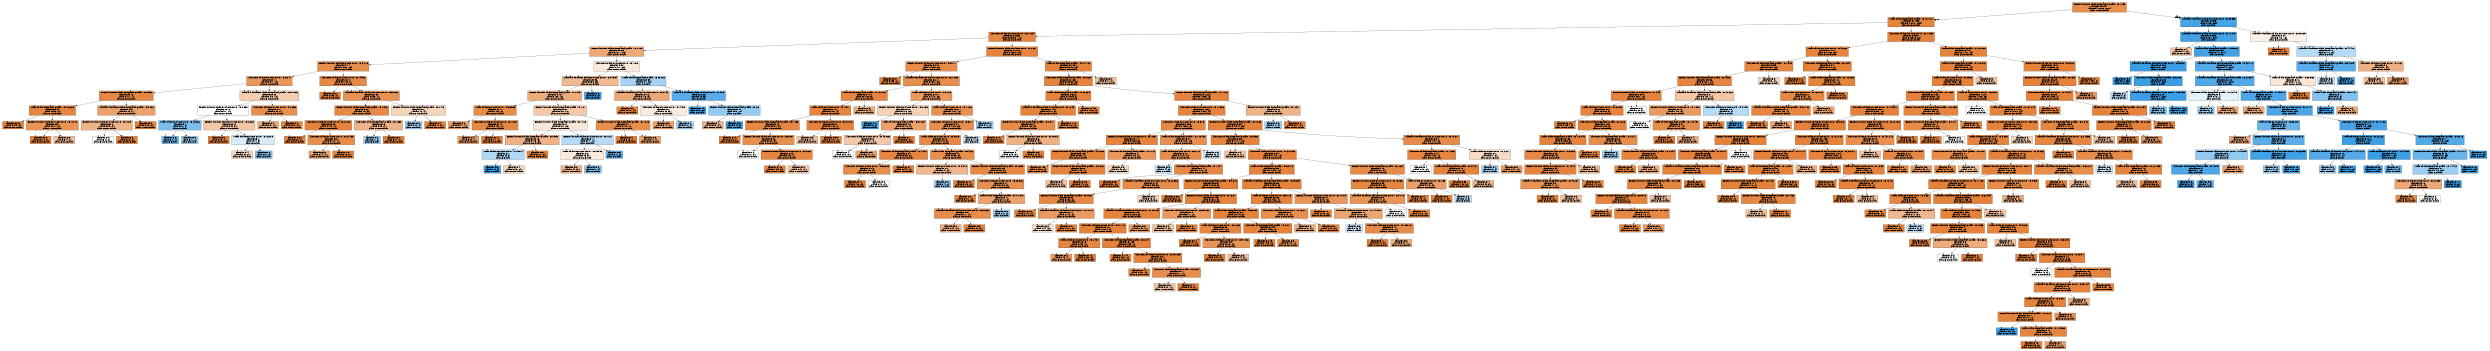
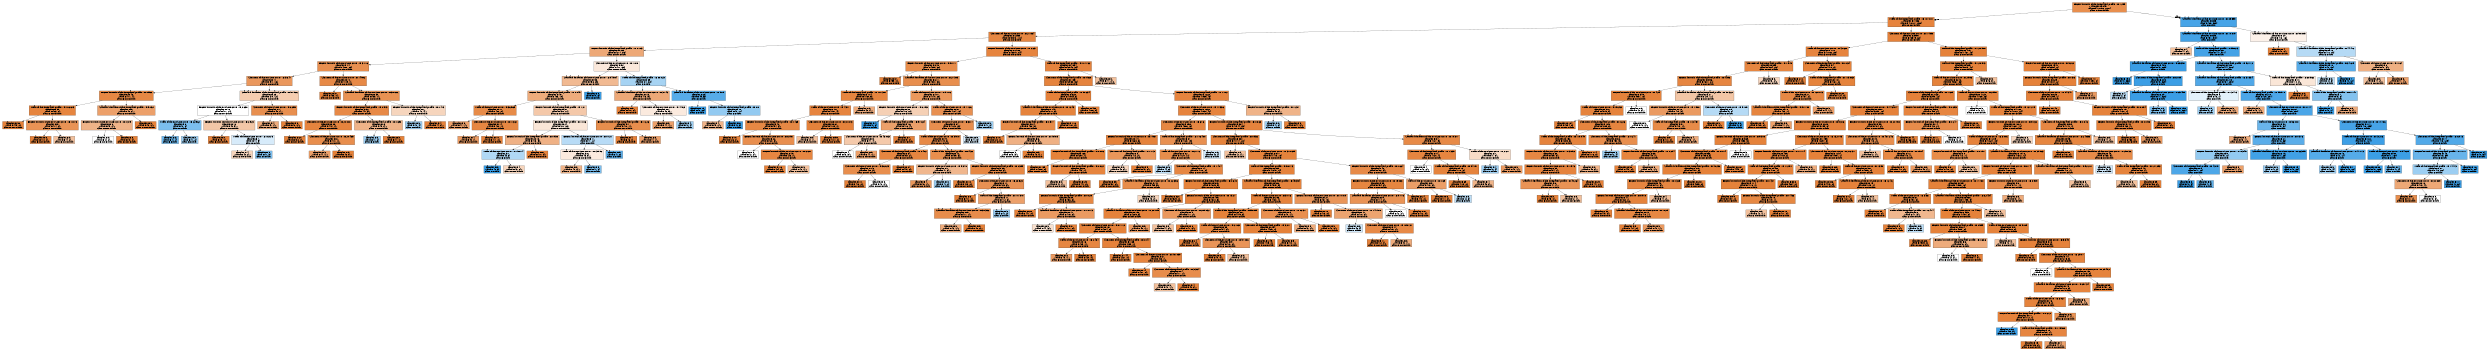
node "samples = 5 value = [9, 0] class = Not Pulsar": added
node "samples = 4 value = [6, 1] class = Not Pulsar": added
node "samples = 4 value = [10, 0] class = Not Pulsar": removed
